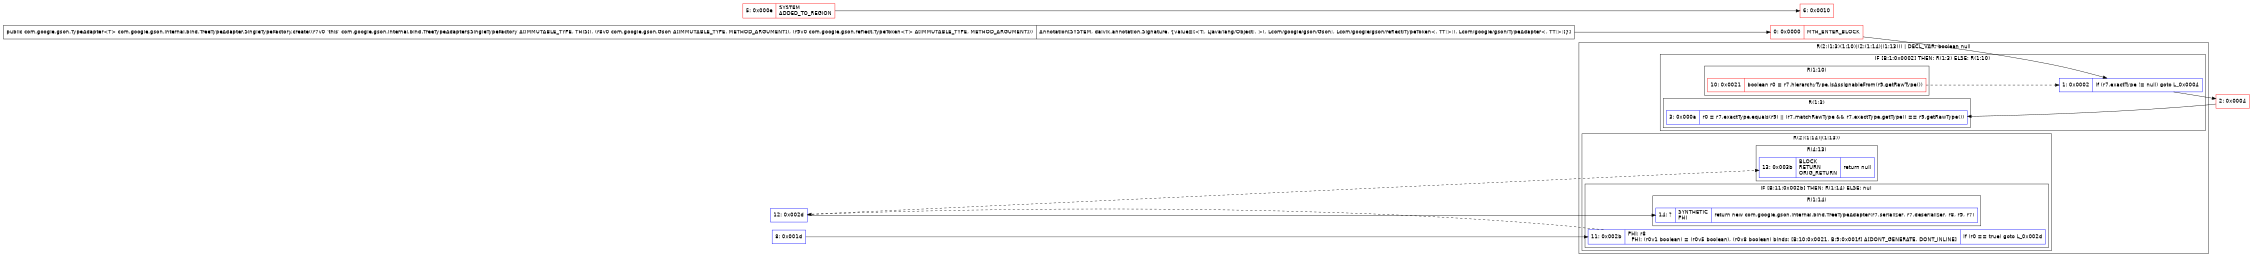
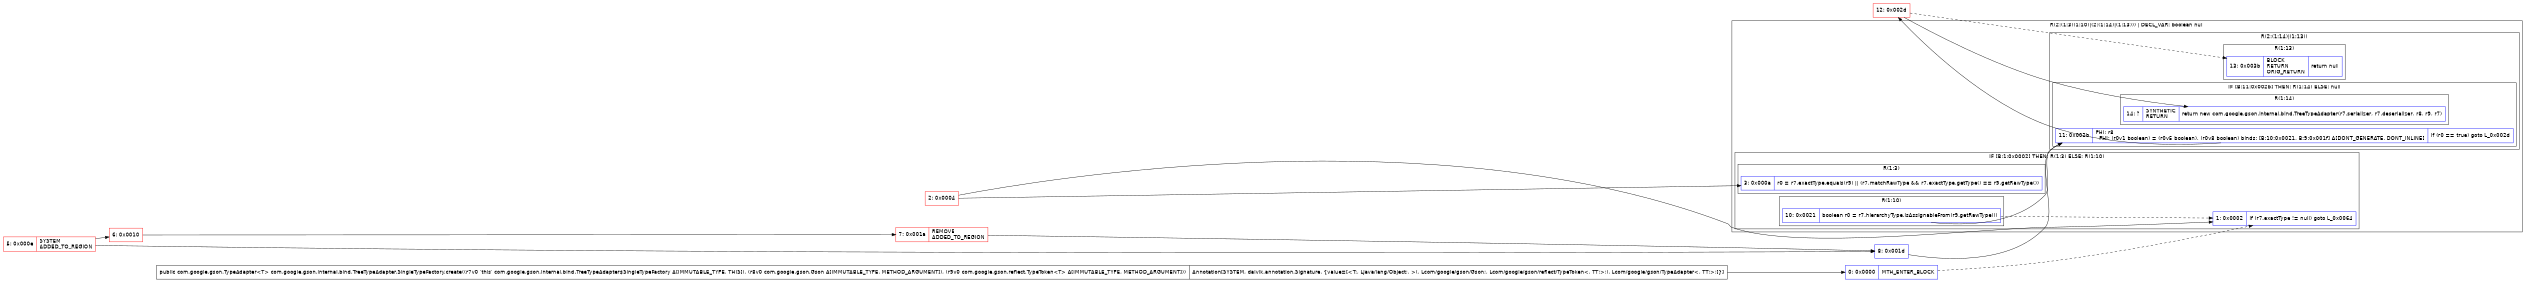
node "0: 0x0000": color red -> blue
edge "0: 0x0000" -> "1: 0x0002": style solid -> dashed
node "10: 0x0021": color red -> blue
node "1: 0x0002": text "if (r7.exactType != null) goto L_0x0004" -> "if (r7.exactType != null) goto L_0x0064"
edge "1: 0x0002" -> "2: 0x0004": reversed
cluster "R(4:13)": label "R(4:13)" -> "R(1:13)"
edge "11: 0x002b" -> "12: 0x002d": style dashed -> solid
edge "10: 0x0021" -> "11: 0x002b": added
node "12: 0x002d": color blue -> red
node "14: ?": text "PHI" -> "RETURN"
node "7: 0x001a": added
edge "5: 0x000e" -> "8: 0x001d": added
